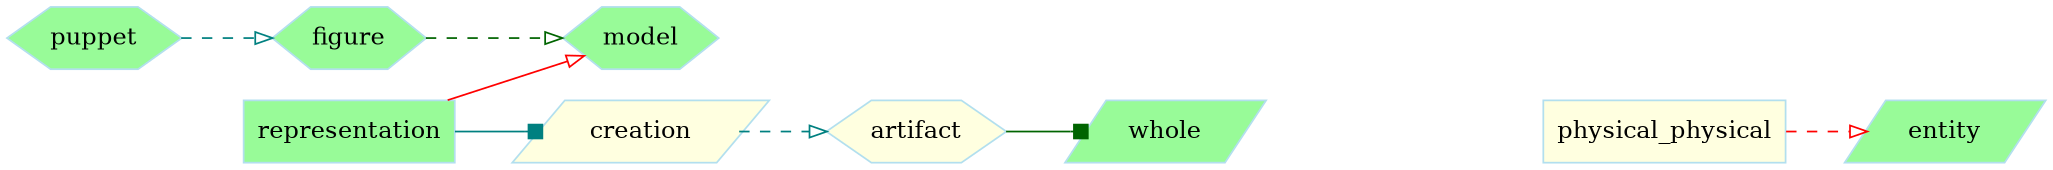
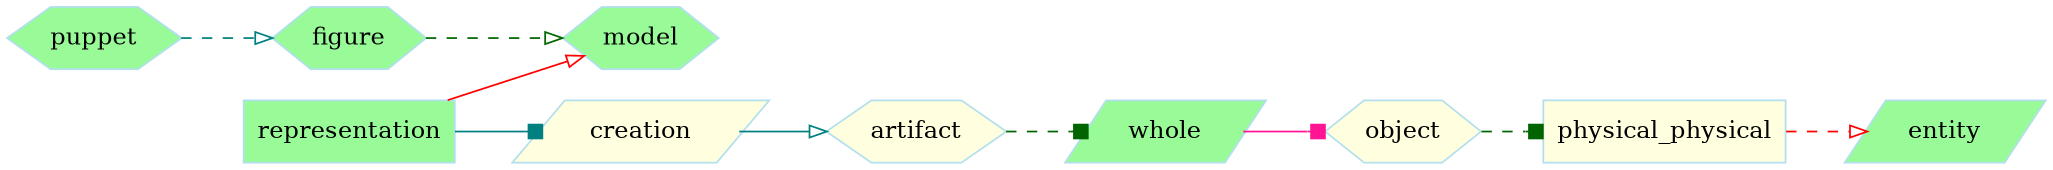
edge "creation" -> "artifact": style dashed -> solid
edge "artifact" -> "whole": style solid -> dashed
node "object": added
